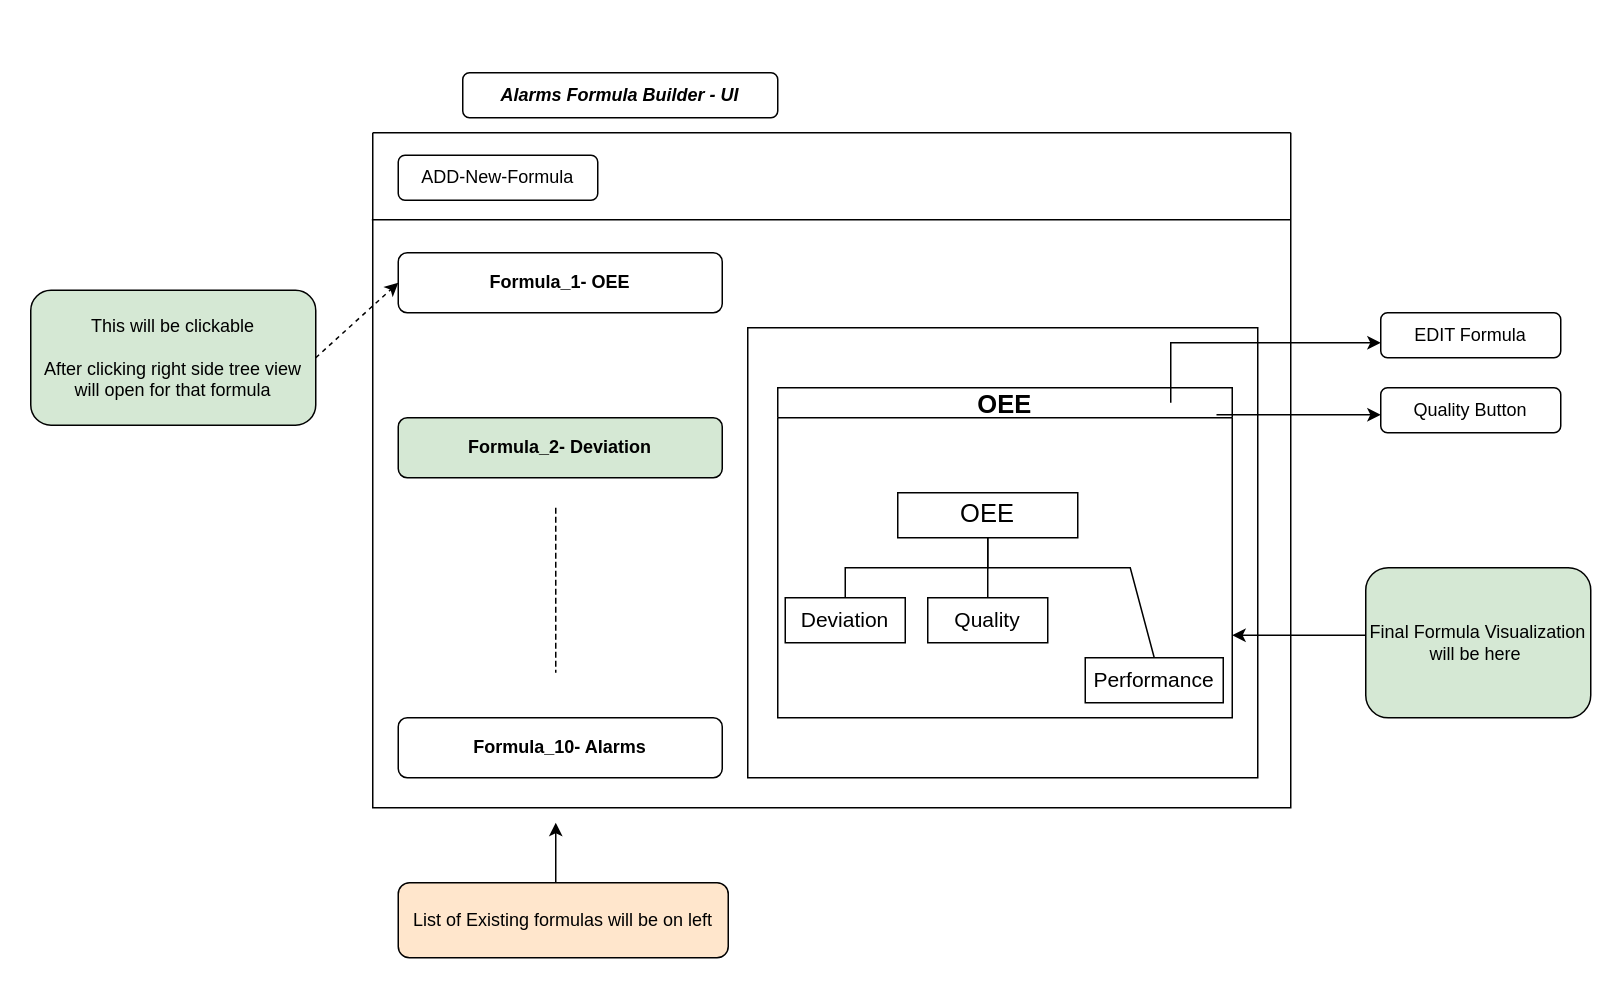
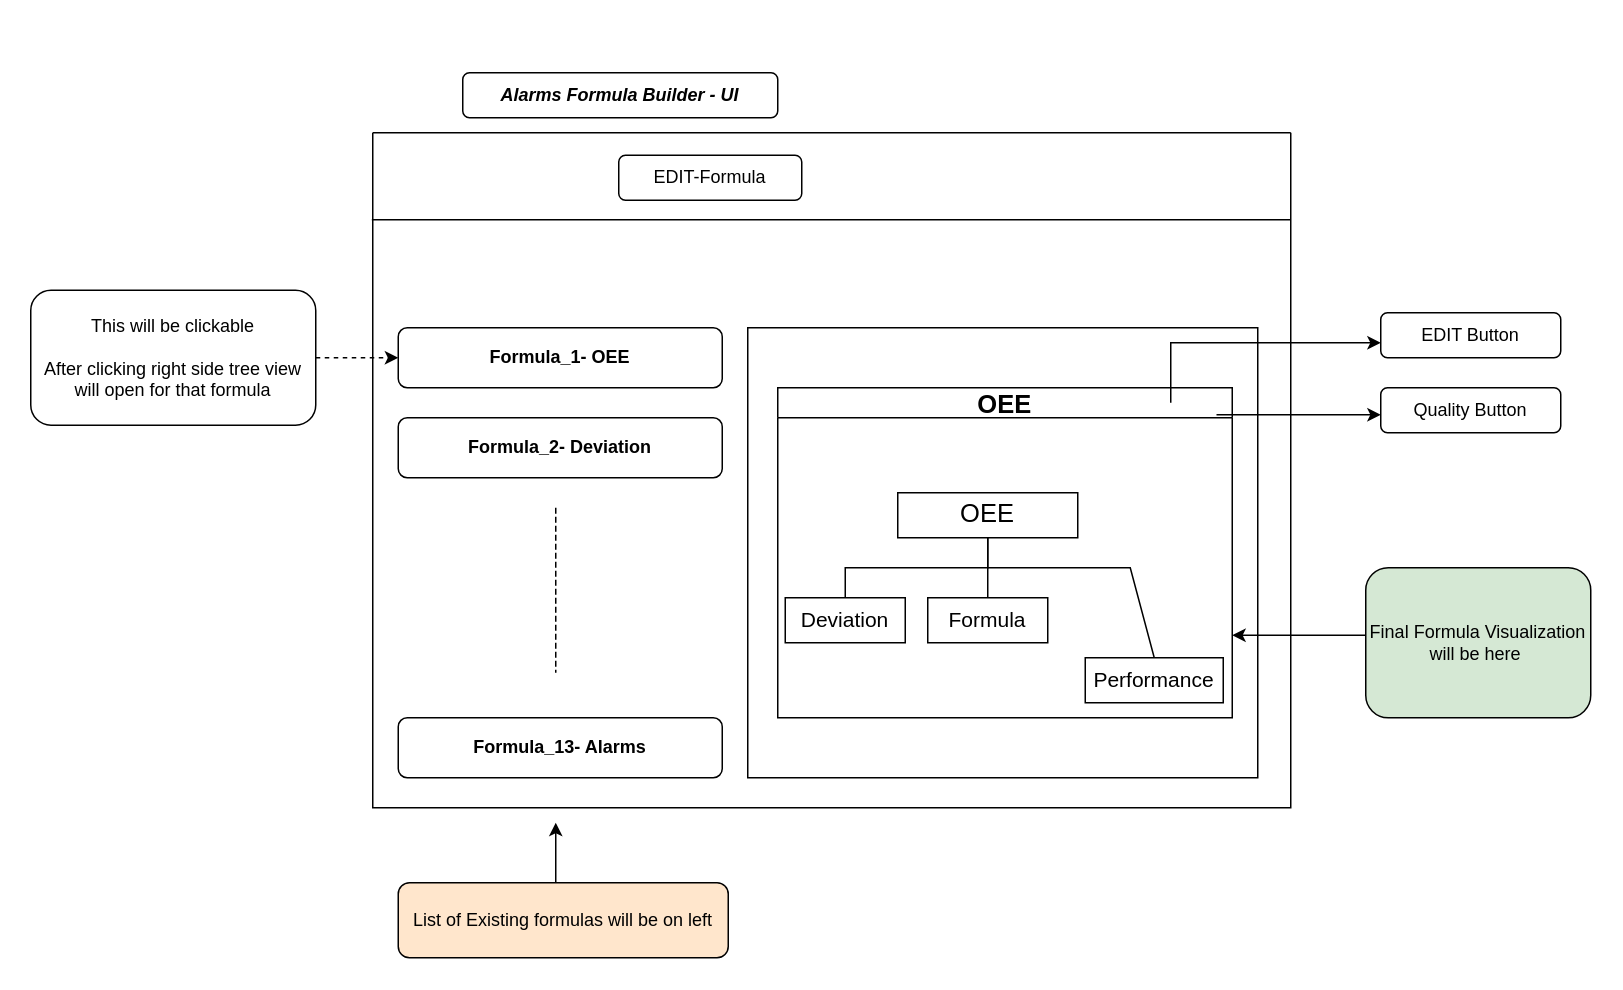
node "ADD-New-Formula": removed
node "EDIT-Formula": added
node "Formula_1- OEE": moved (560, 283) -> (560, 358)
node "EDIT Formula": label "EDIT Formula" -> "EDIT Button"
node "This will be clickable After clicking right side tree view will open for that formula": fillcolor #d5e8d4 -> #ffffff
node "Formula_2- Deviation": fillcolor #d5e8d4 -> #ffffff
node "Quality": label "Quality" -> "Formula"
node "Formula_10- Alarms": label "Formula_10- Alarms" -> "Formula_13- Alarms"
